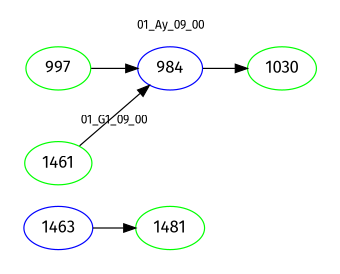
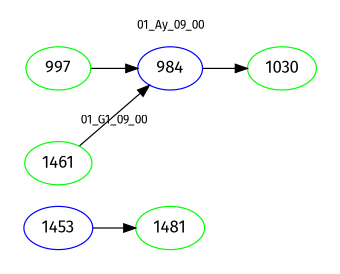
node "1463": label "1463" -> "1453"
